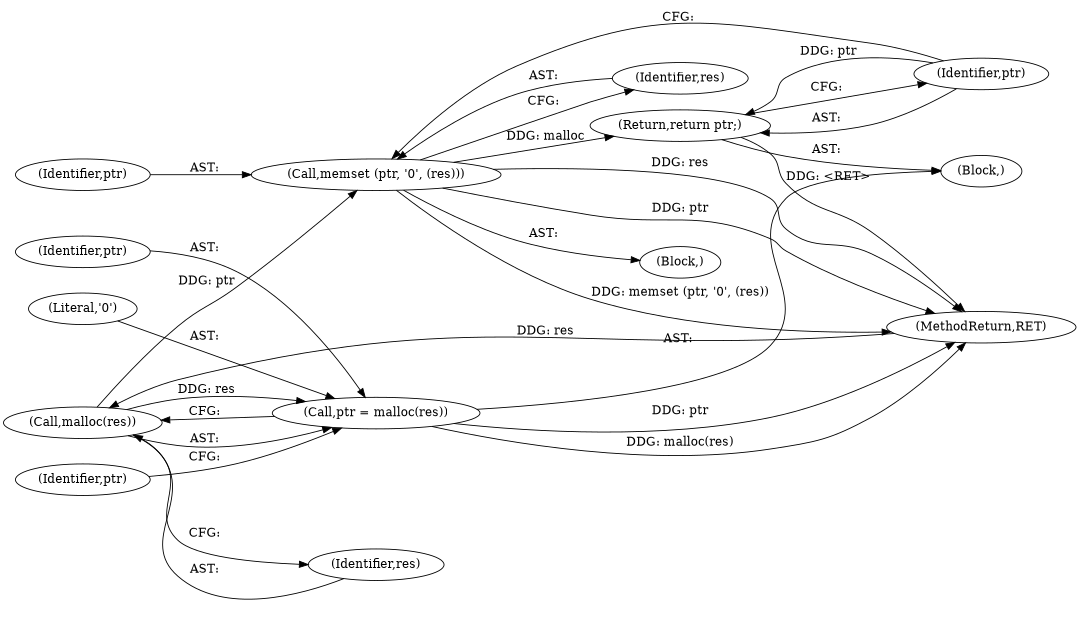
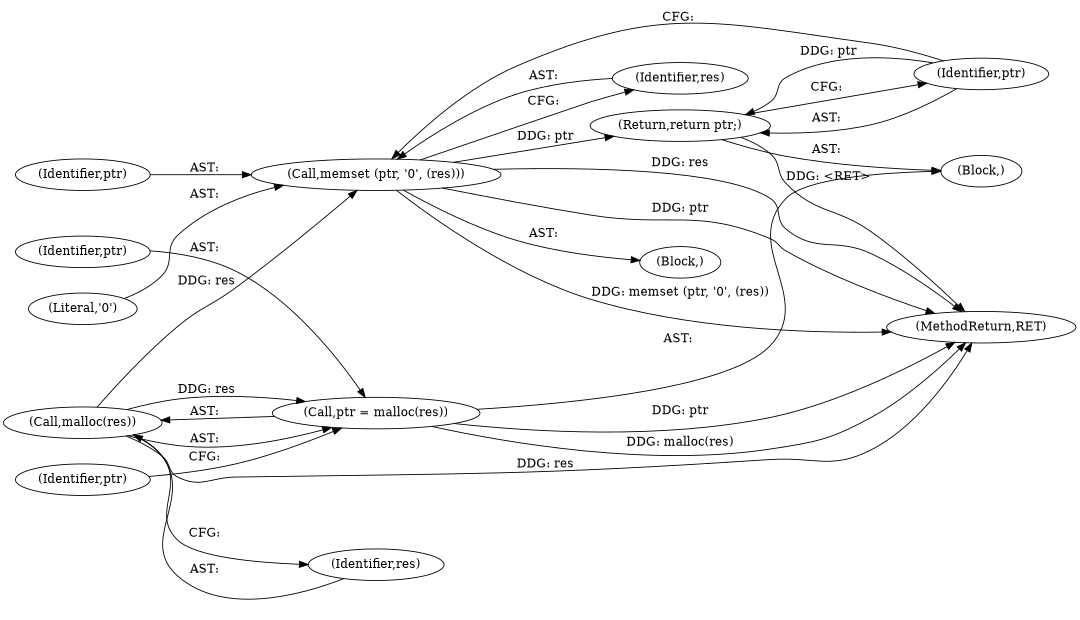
edge "(Call,memset (ptr, '0', (res)))" -> "(Return,return ptr;)": label "DDG: malloc" -> "DDG: ptr"
edge "(Call,malloc(res))" -> "(Call,memset (ptr, '0', (res)))": label "DDG: ptr" -> "DDG: res"
edge "(MethodReturn,RET)" -> "(Call,malloc(res))": reversed
edge "(Literal,'0')" -> "(Call,ptr = malloc(res))": now "(Literal,'0')" -> "(Call,memset (ptr, '0', (res)))"
edge "(Call,ptr = malloc(res))" -> "(Call,malloc(res))": label "CFG: " -> "AST: "
